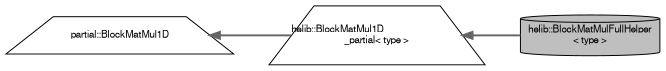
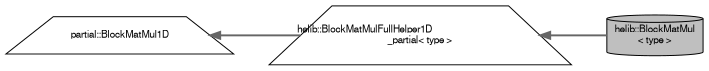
node "helib::BlockMatMul1D _partial< type >": label "helib::BlockMatMul1D _partial< type >" -> "helib::BlockMatMulFullHelper1D _partial< type >"
node "helib::BlockMatMulFullHelper < type >": label "helib::BlockMatMulFullHelper < type >" -> "helib::BlockMatMul < type >"
